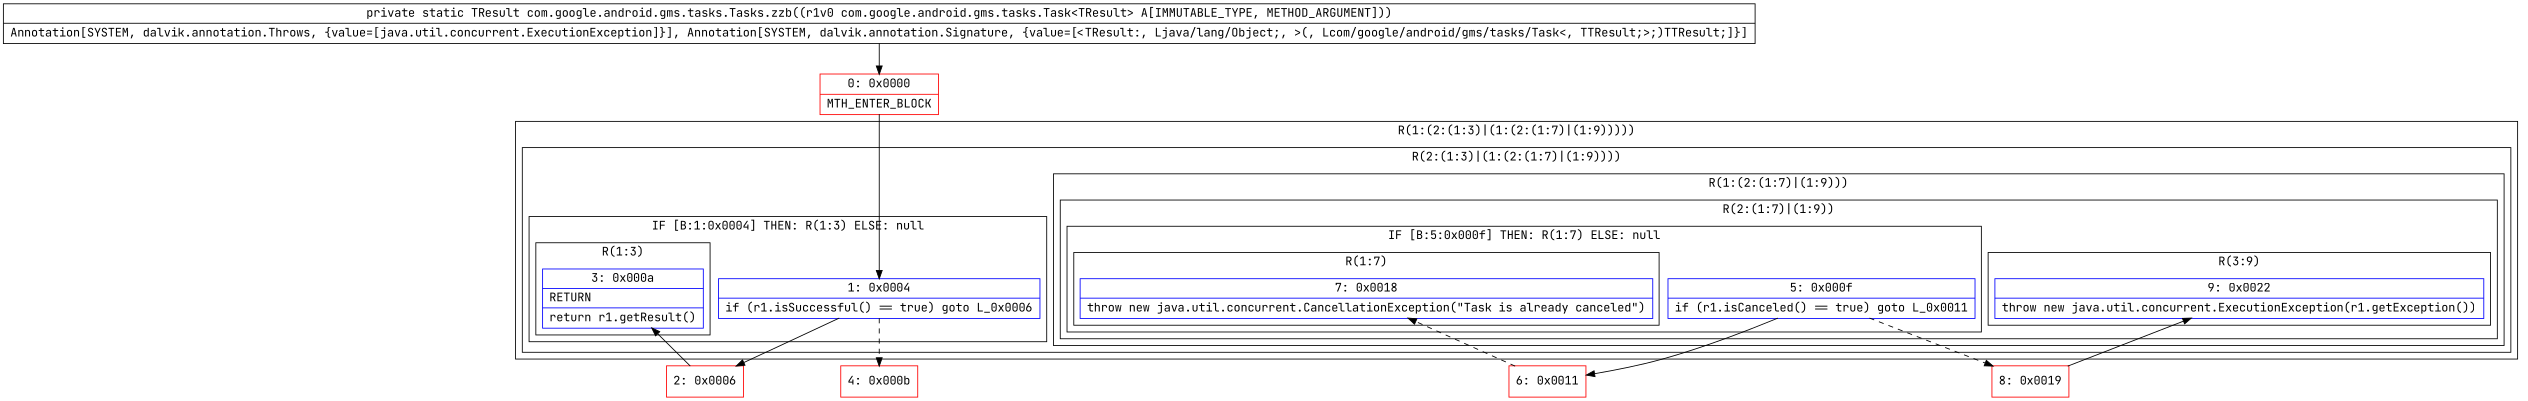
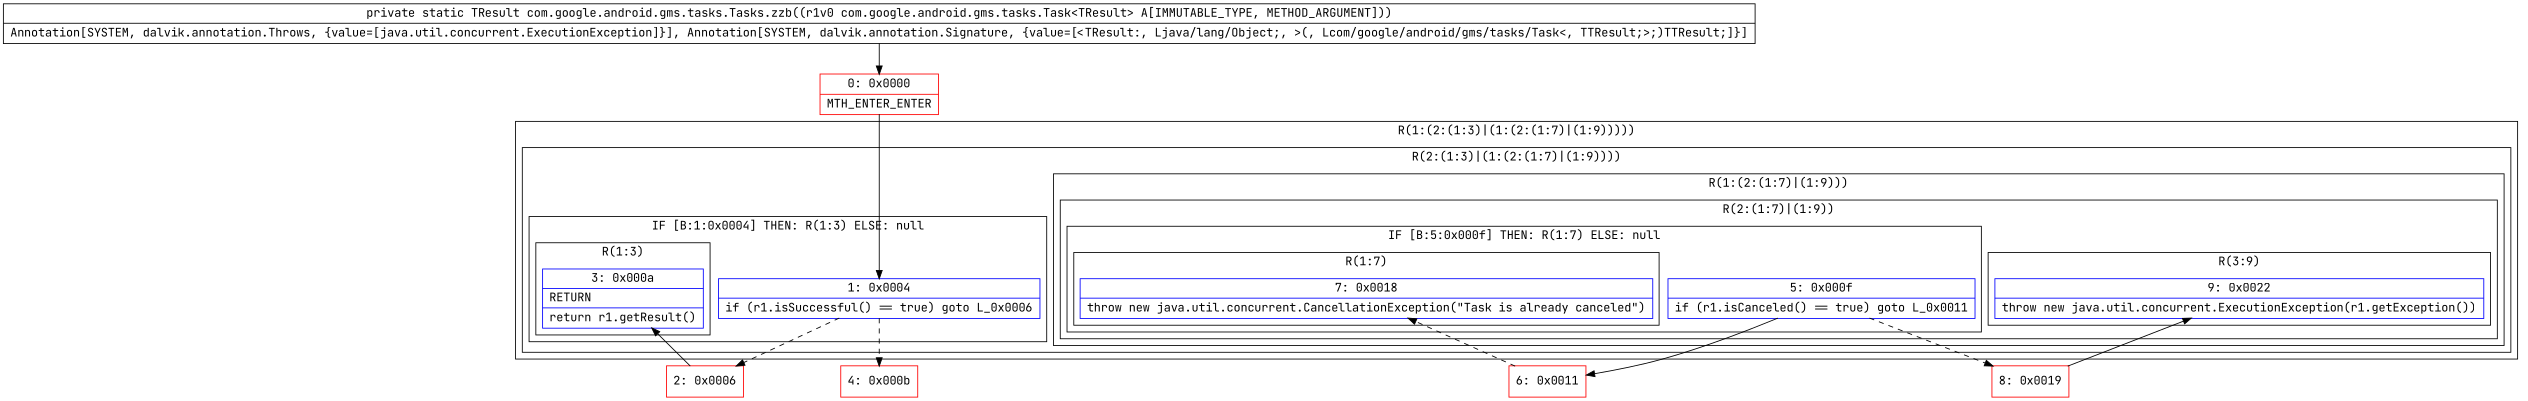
node "0: 0x0000": text "MTH_ENTER_BLOCK" -> "MTH_ENTER_ENTER"
edge "1: 0x0004" -> "2: 0x0006": style solid -> dashed
